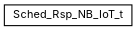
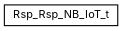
node "Sched_Rsp_NB_IoT_t": label "Sched_Rsp_NB_IoT_t" -> "Rsp_Rsp_NB_IoT_t"
